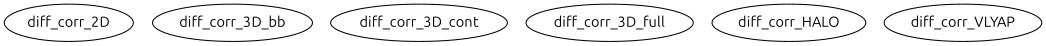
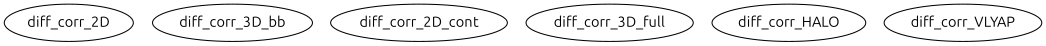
node "diff_corr_3D_cont": label "diff_corr_3D_cont" -> "diff_corr_2D_cont"
